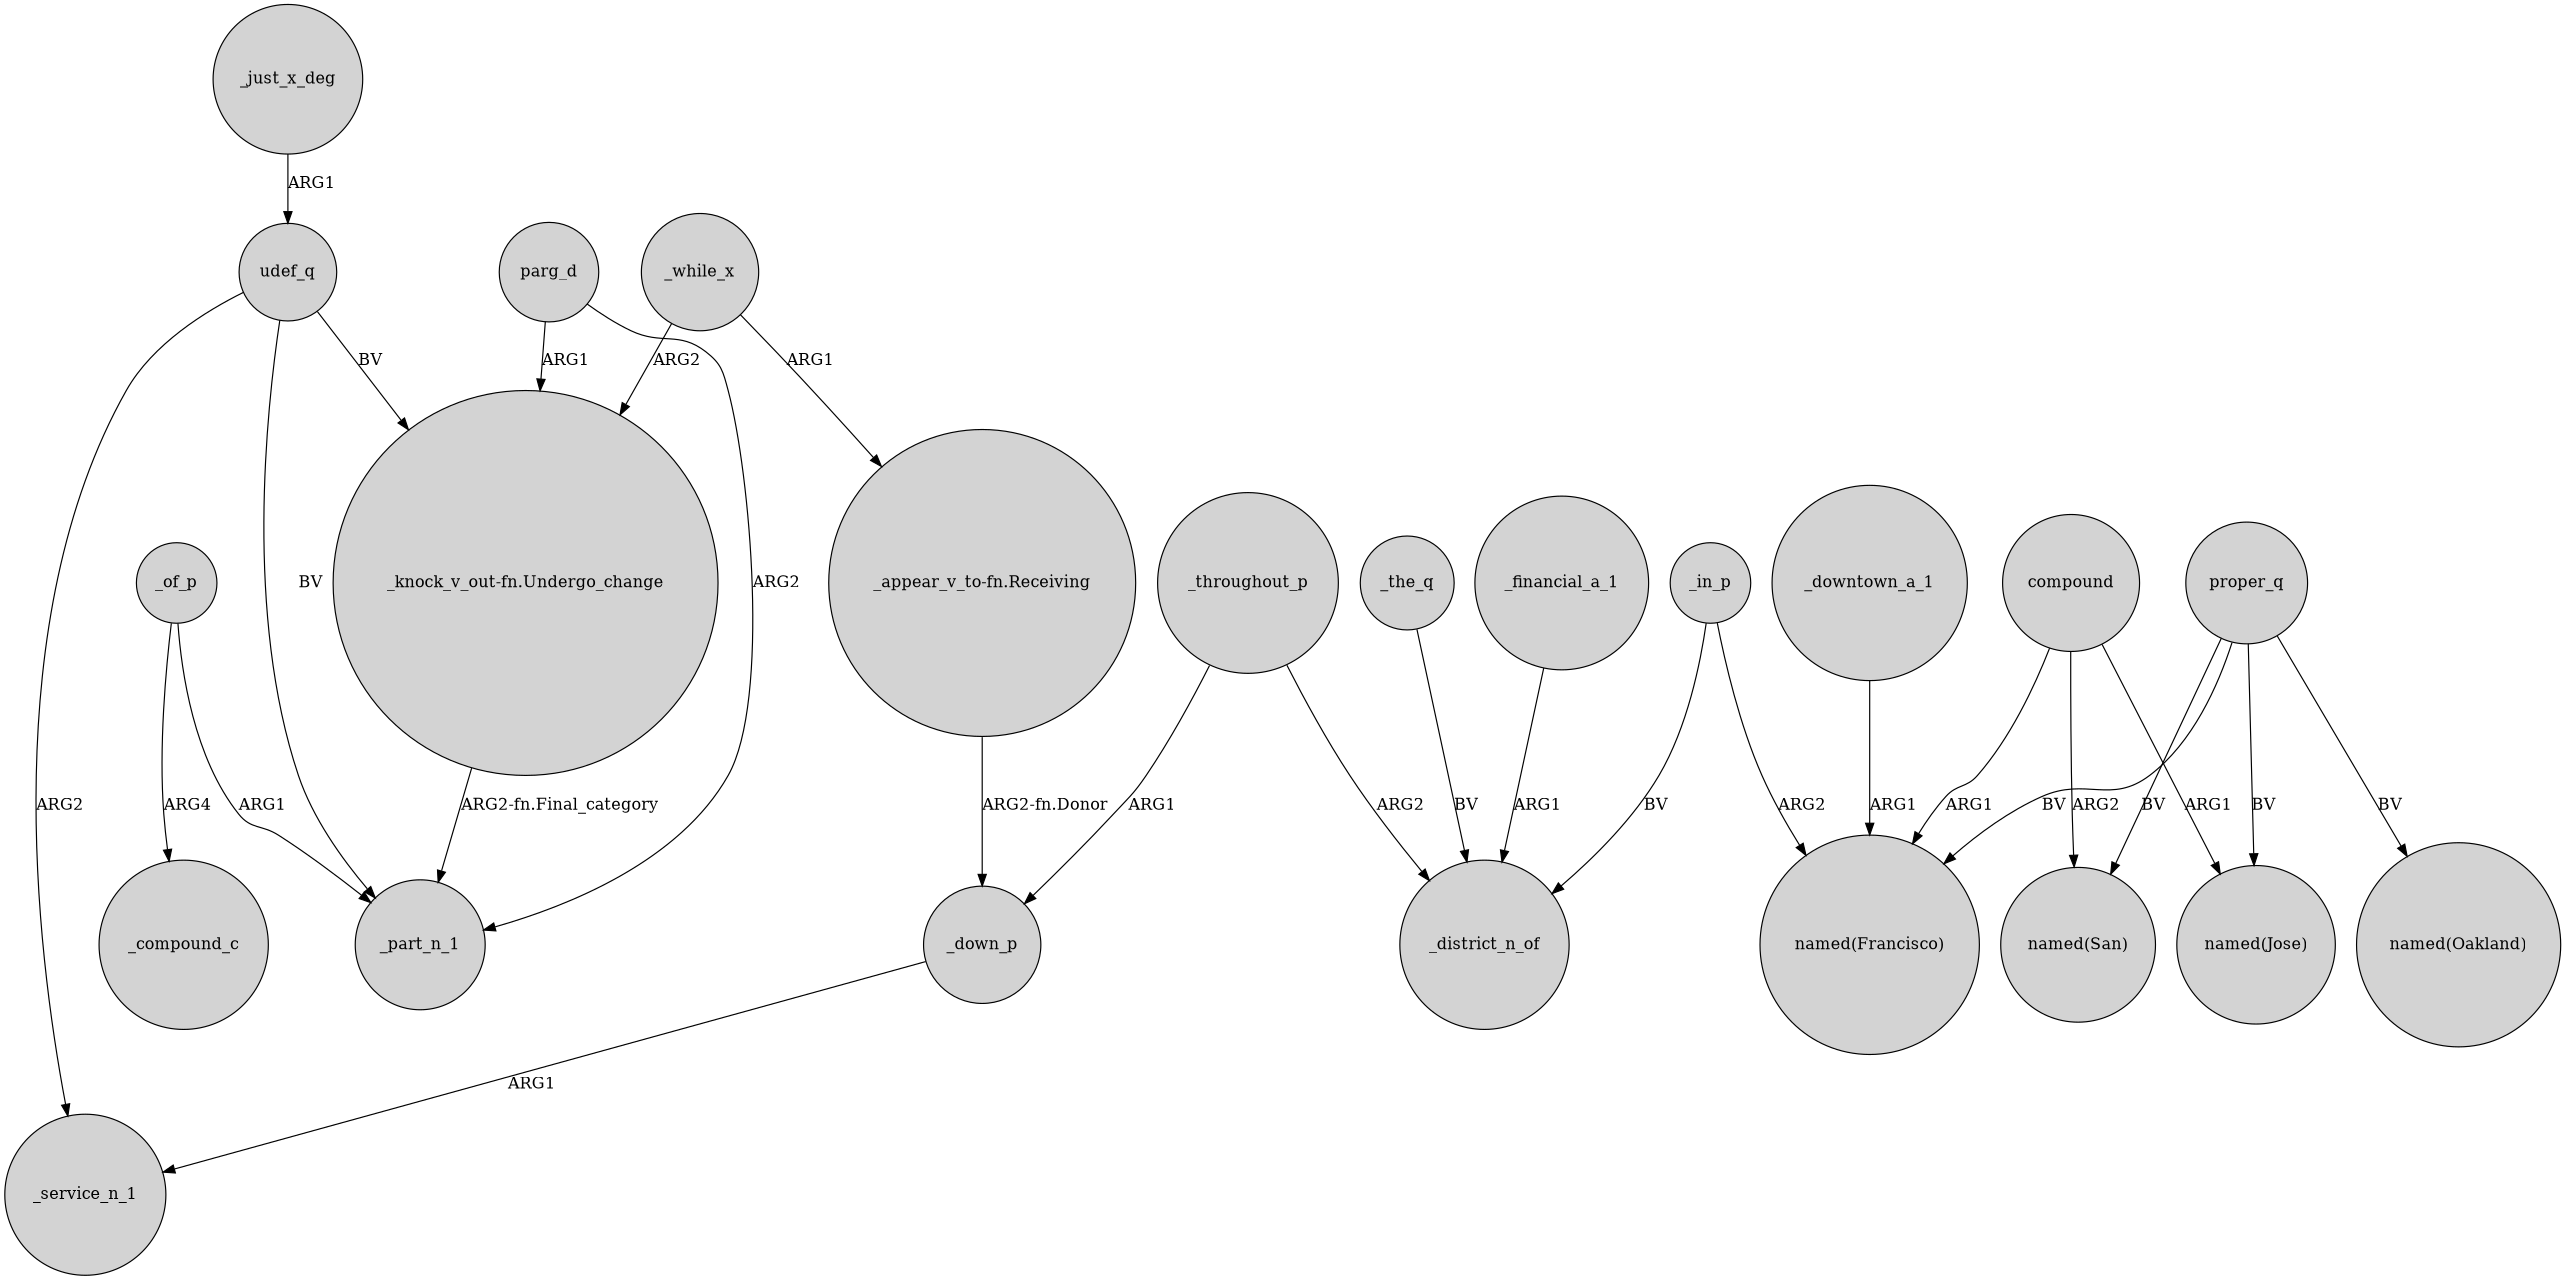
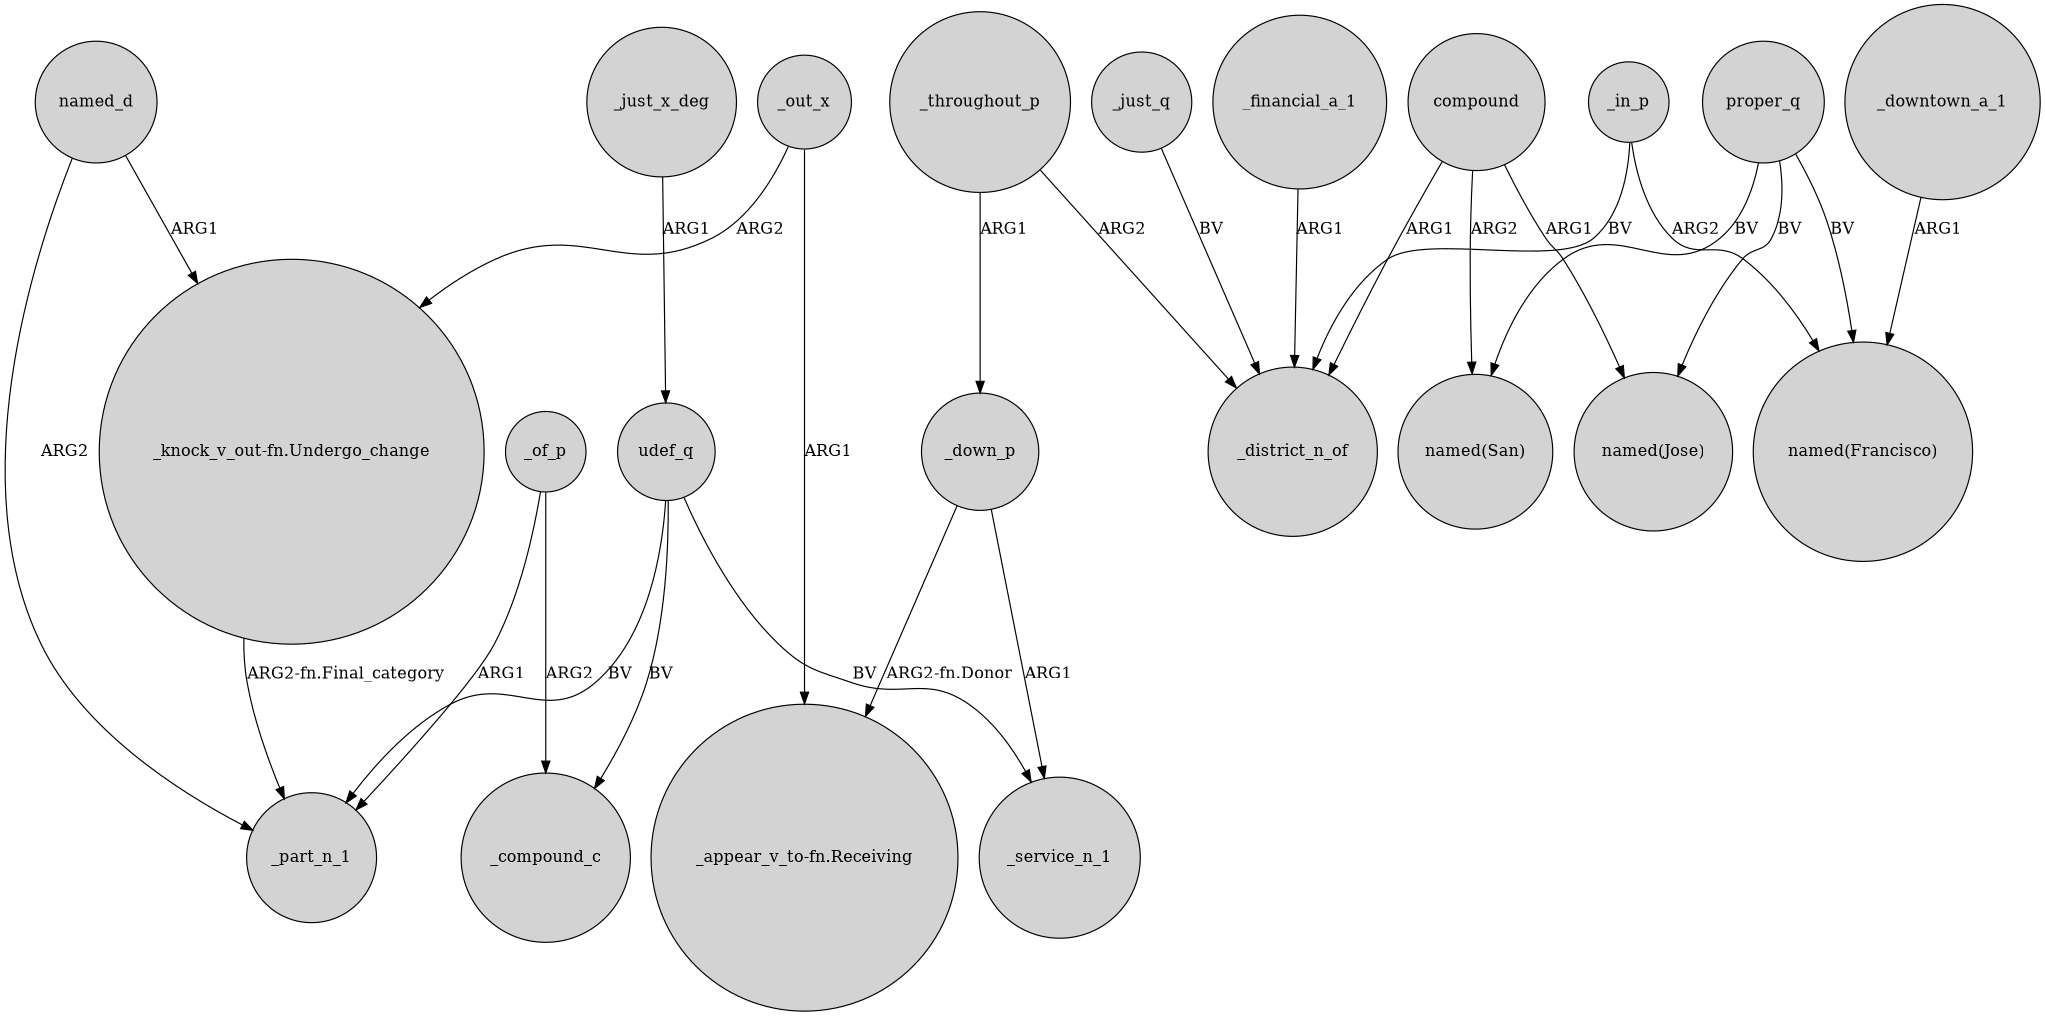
node "parg_d": label "parg_d" -> "named_d"
node "_while_x": label "_while_x" -> "_out_x"
edge "udef_q" -> "_knock_v_out-fn.Undergo_change": now "udef_q" -> "_compound_c"
node "_the_q": label "_the_q" -> "_just_q"
edge "compound" -> "named(Francisco)": now "compound" -> "_district_n_of"
edge "udef_q" -> "_service_n_1": label "ARG2" -> "BV"
edge "_of_p" -> "_compound_c": label "ARG4" -> "ARG2"
edge "_appear_v_to-fn.Receiving" -> "_down_p": reversed
node "named(Oakland)": removed
